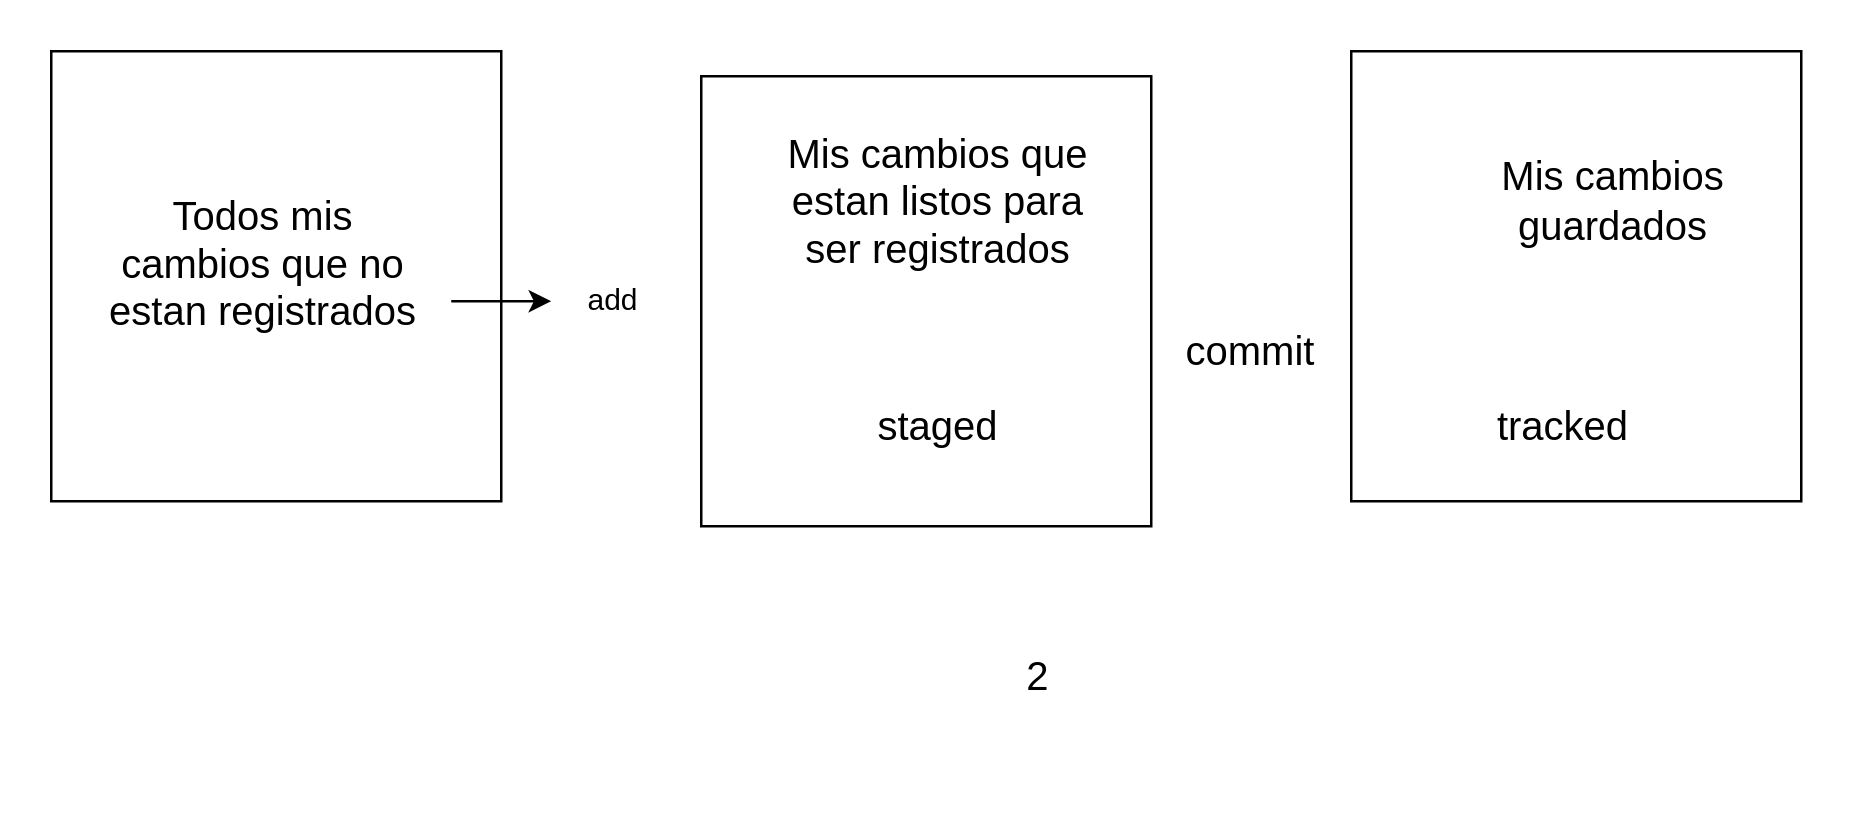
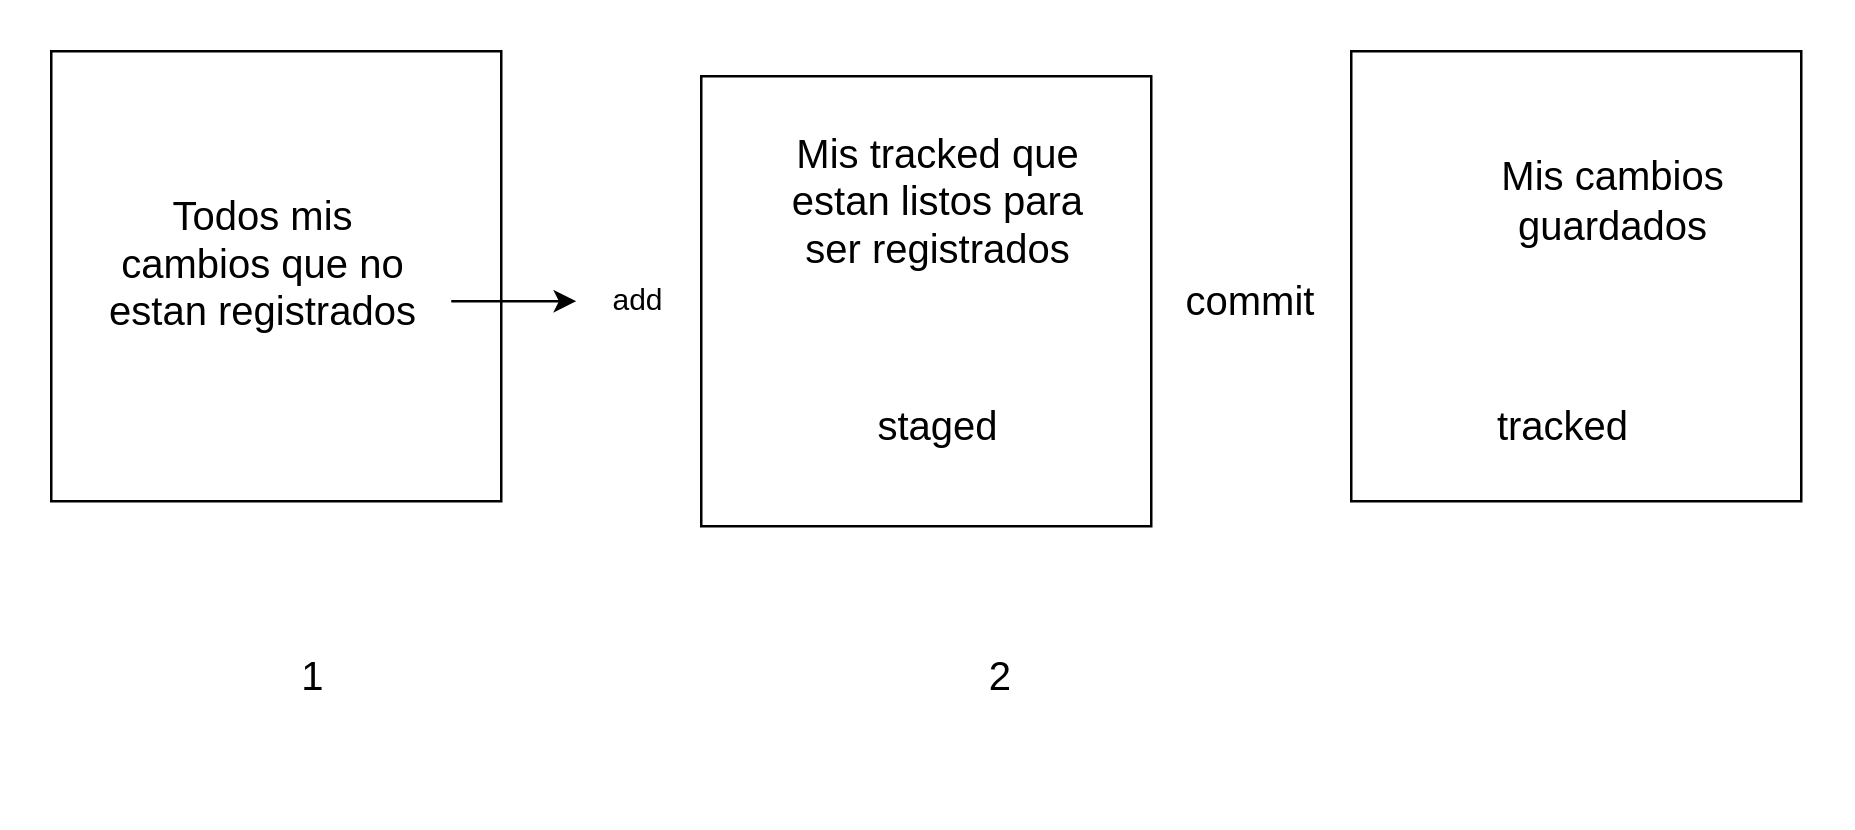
node "Mis cambios que estan listos para ser registrados": label "Mis cambios que estan listos para ser registrados" -> "Mis tracked que estan listos para ser registrados"
node "add": moved (614, 301) -> (639, 301)
node "commit": moved (1251, 351) -> (1251, 301)
node "1": added
node "2": moved (1039, 676) -> (1001, 676)
